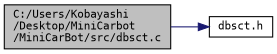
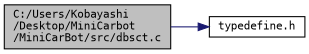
node "dbsct.h": label "dbsct.h" -> "typedefine.h"
